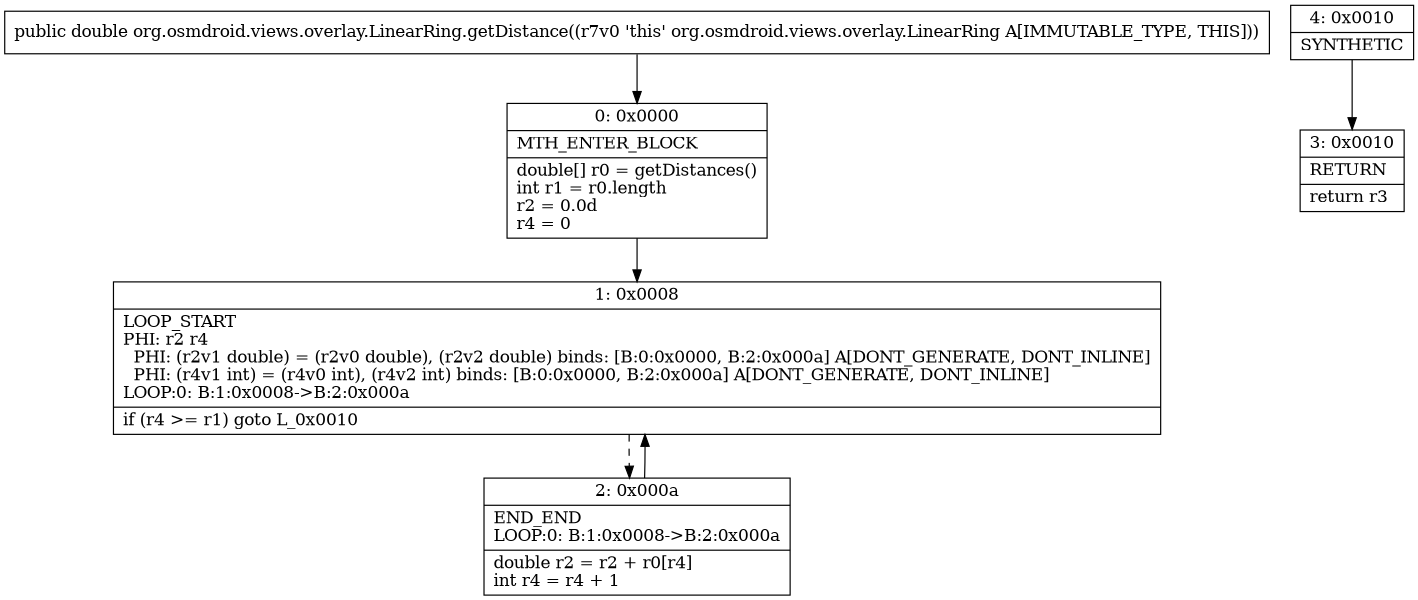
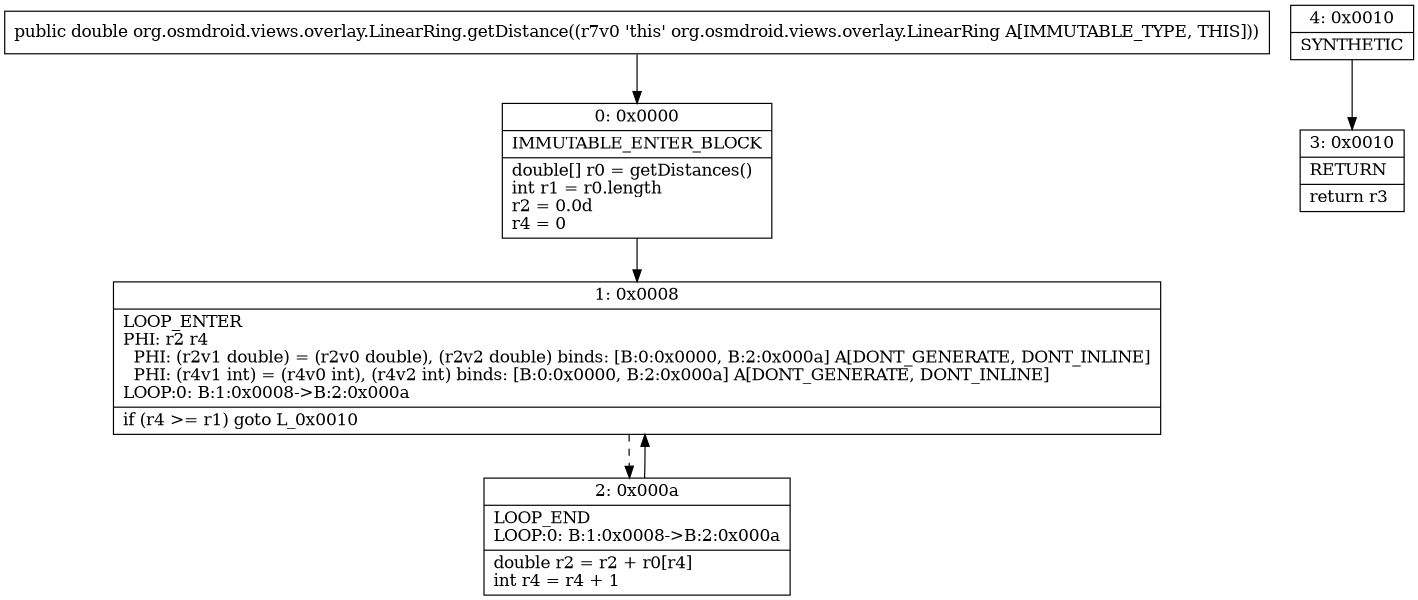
node "0: 0x0000": text "MTH_ENTER_BLOCK" -> "IMMUTABLE_ENTER_BLOCK"
node "1: 0x0008": text "LOOP_START" -> "LOOP_ENTER"
node "2: 0x000a": text "END_END" -> "LOOP_END"
